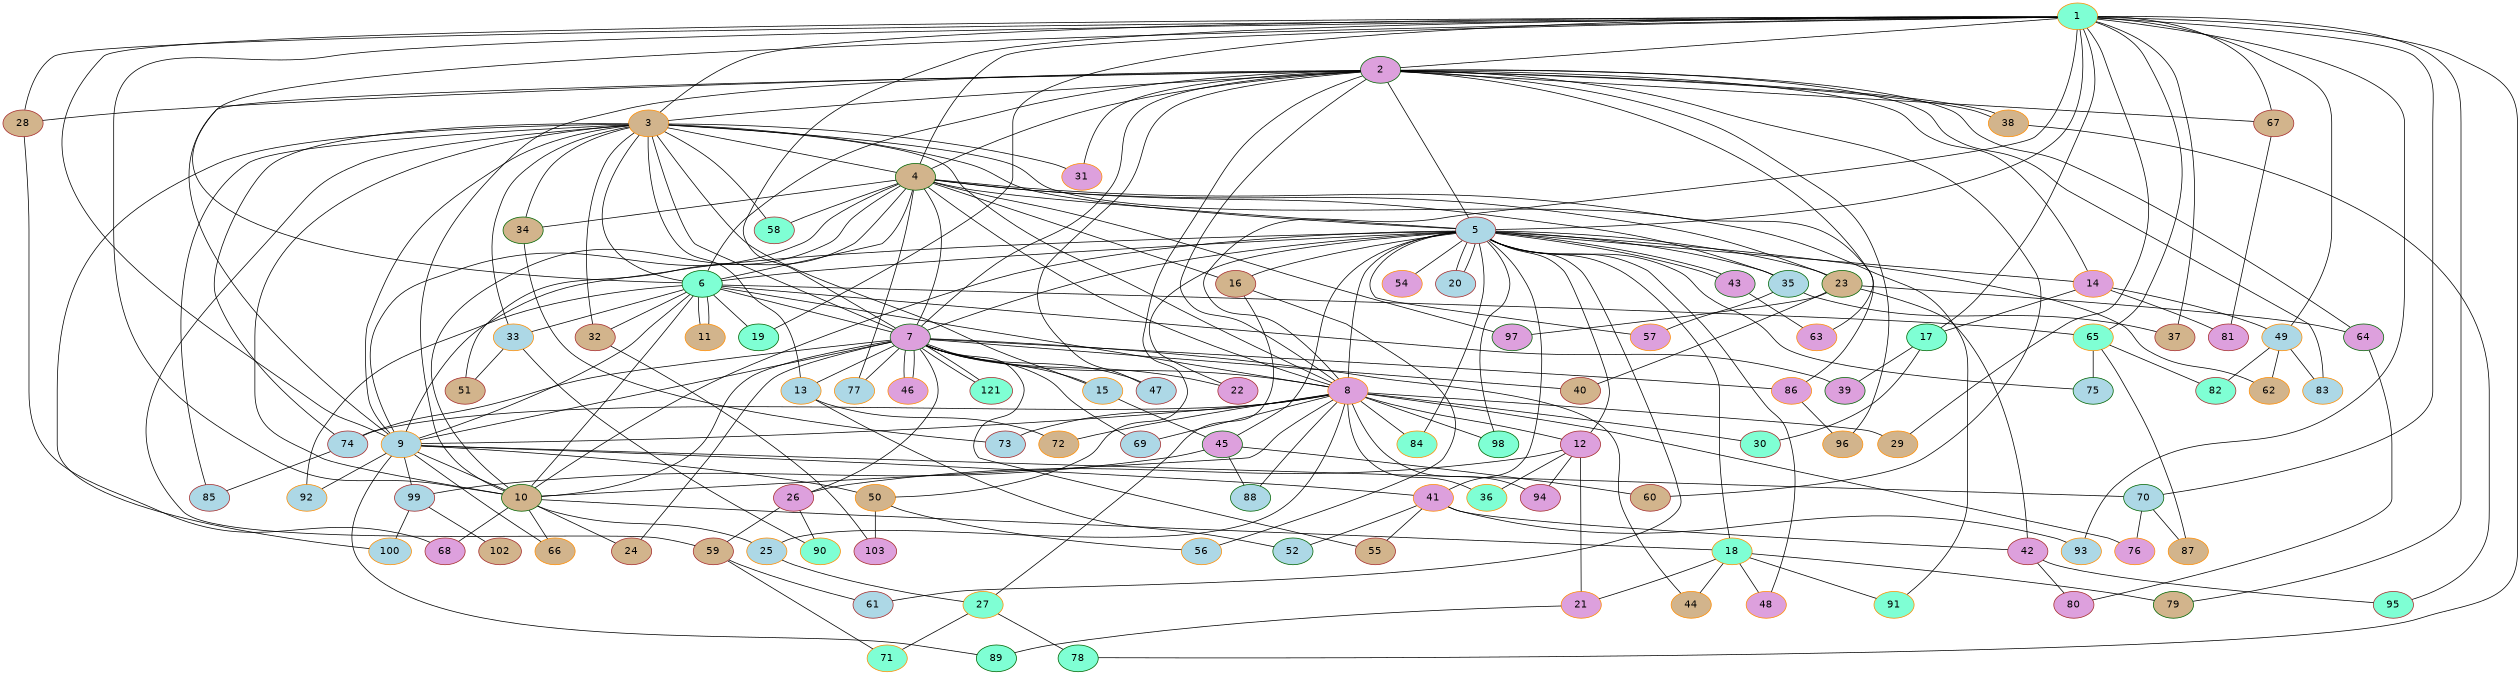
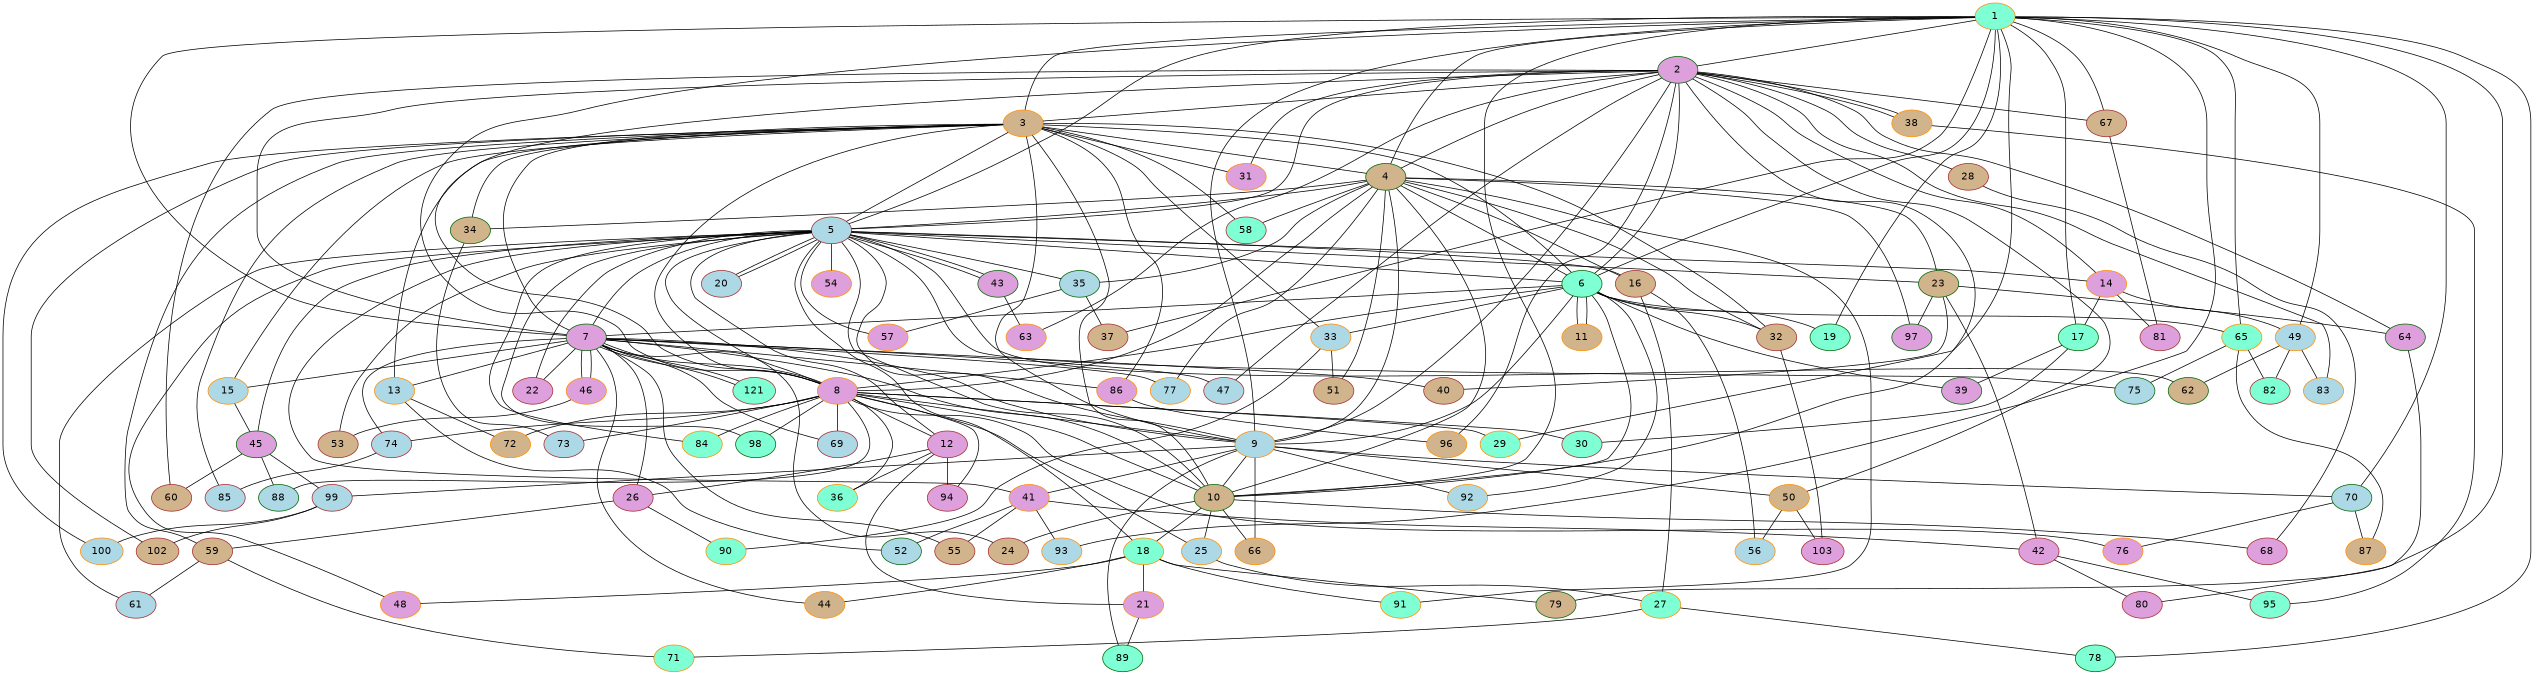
edge "1" -- "28": removed
edge "3" -- "74": now "3" -- "102"
edge "4" -- "7": now "4" -- "32"
node "62": color darkorange -> darkgreen
node "53": added
node "29": fillcolor tan -> aquamarine
